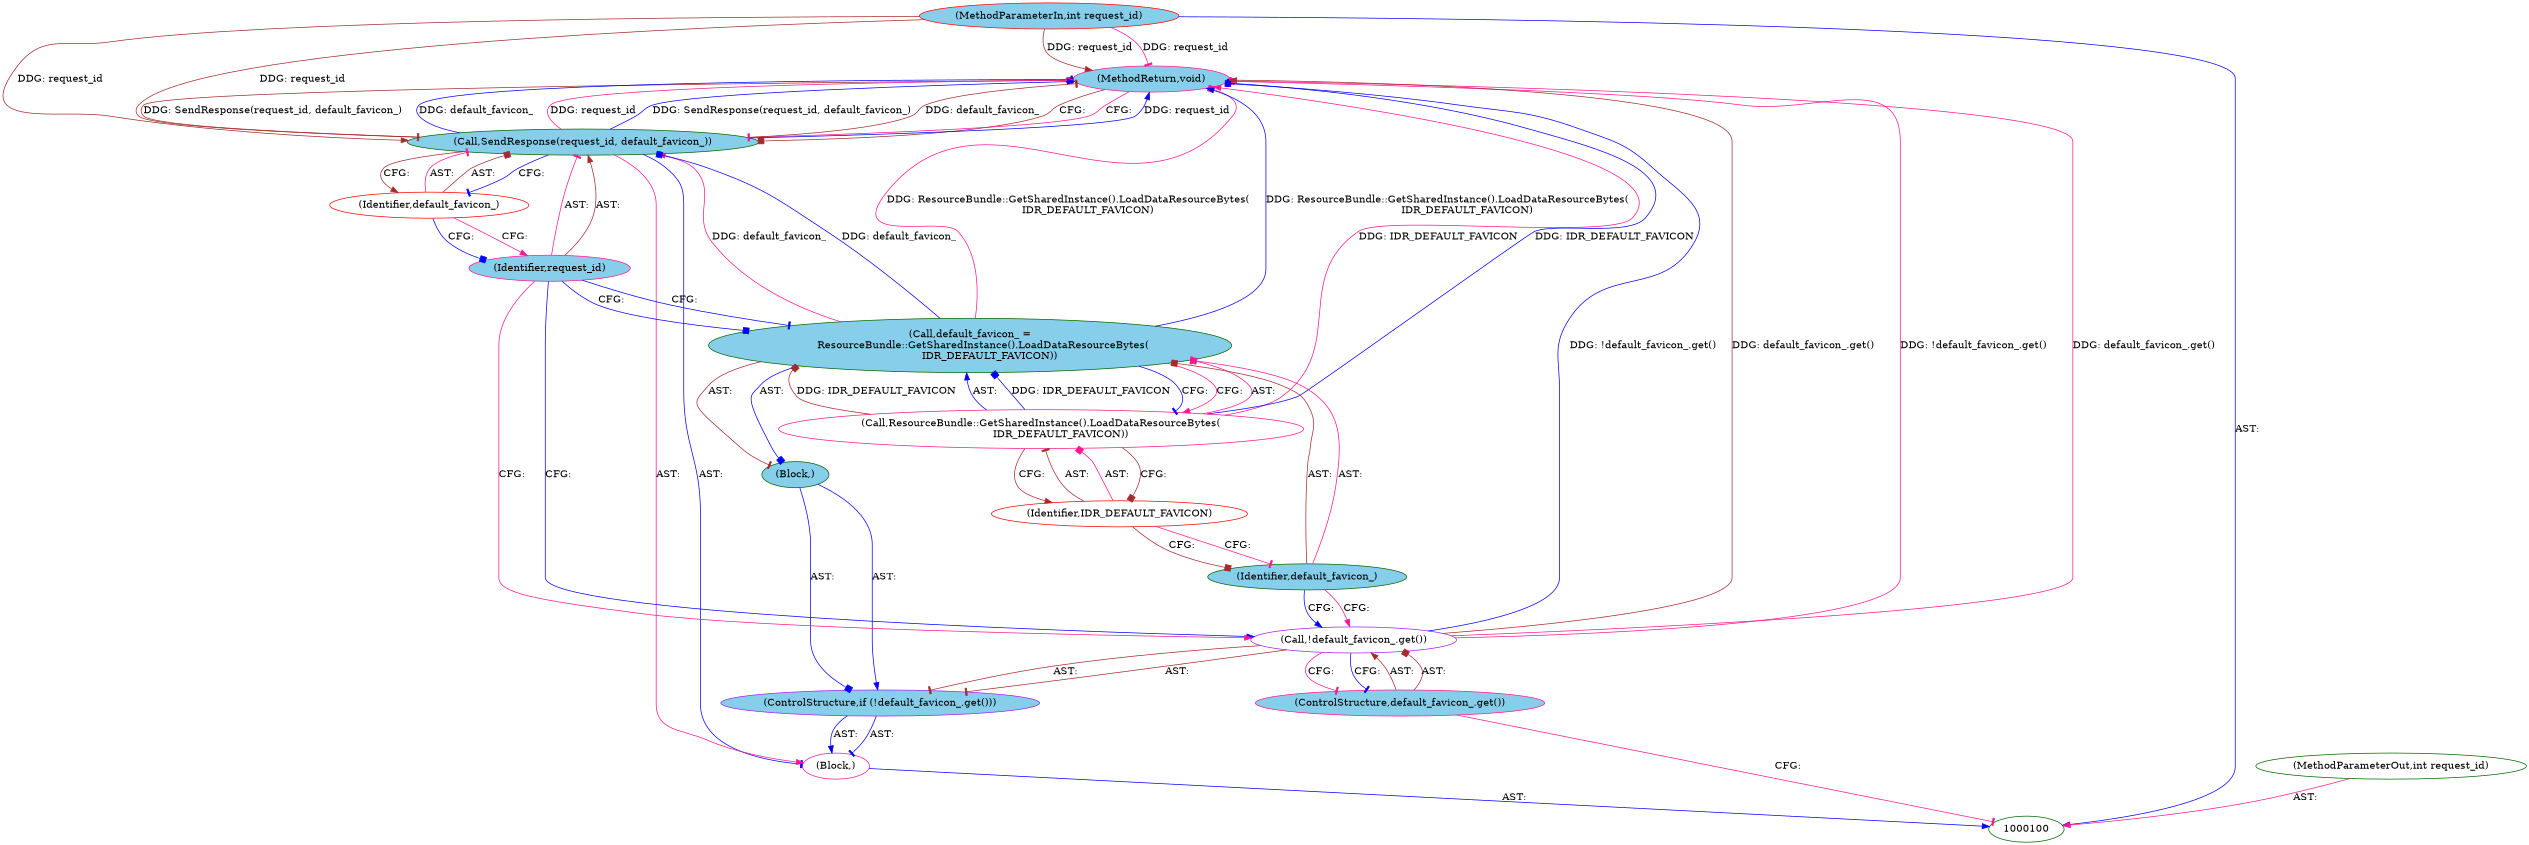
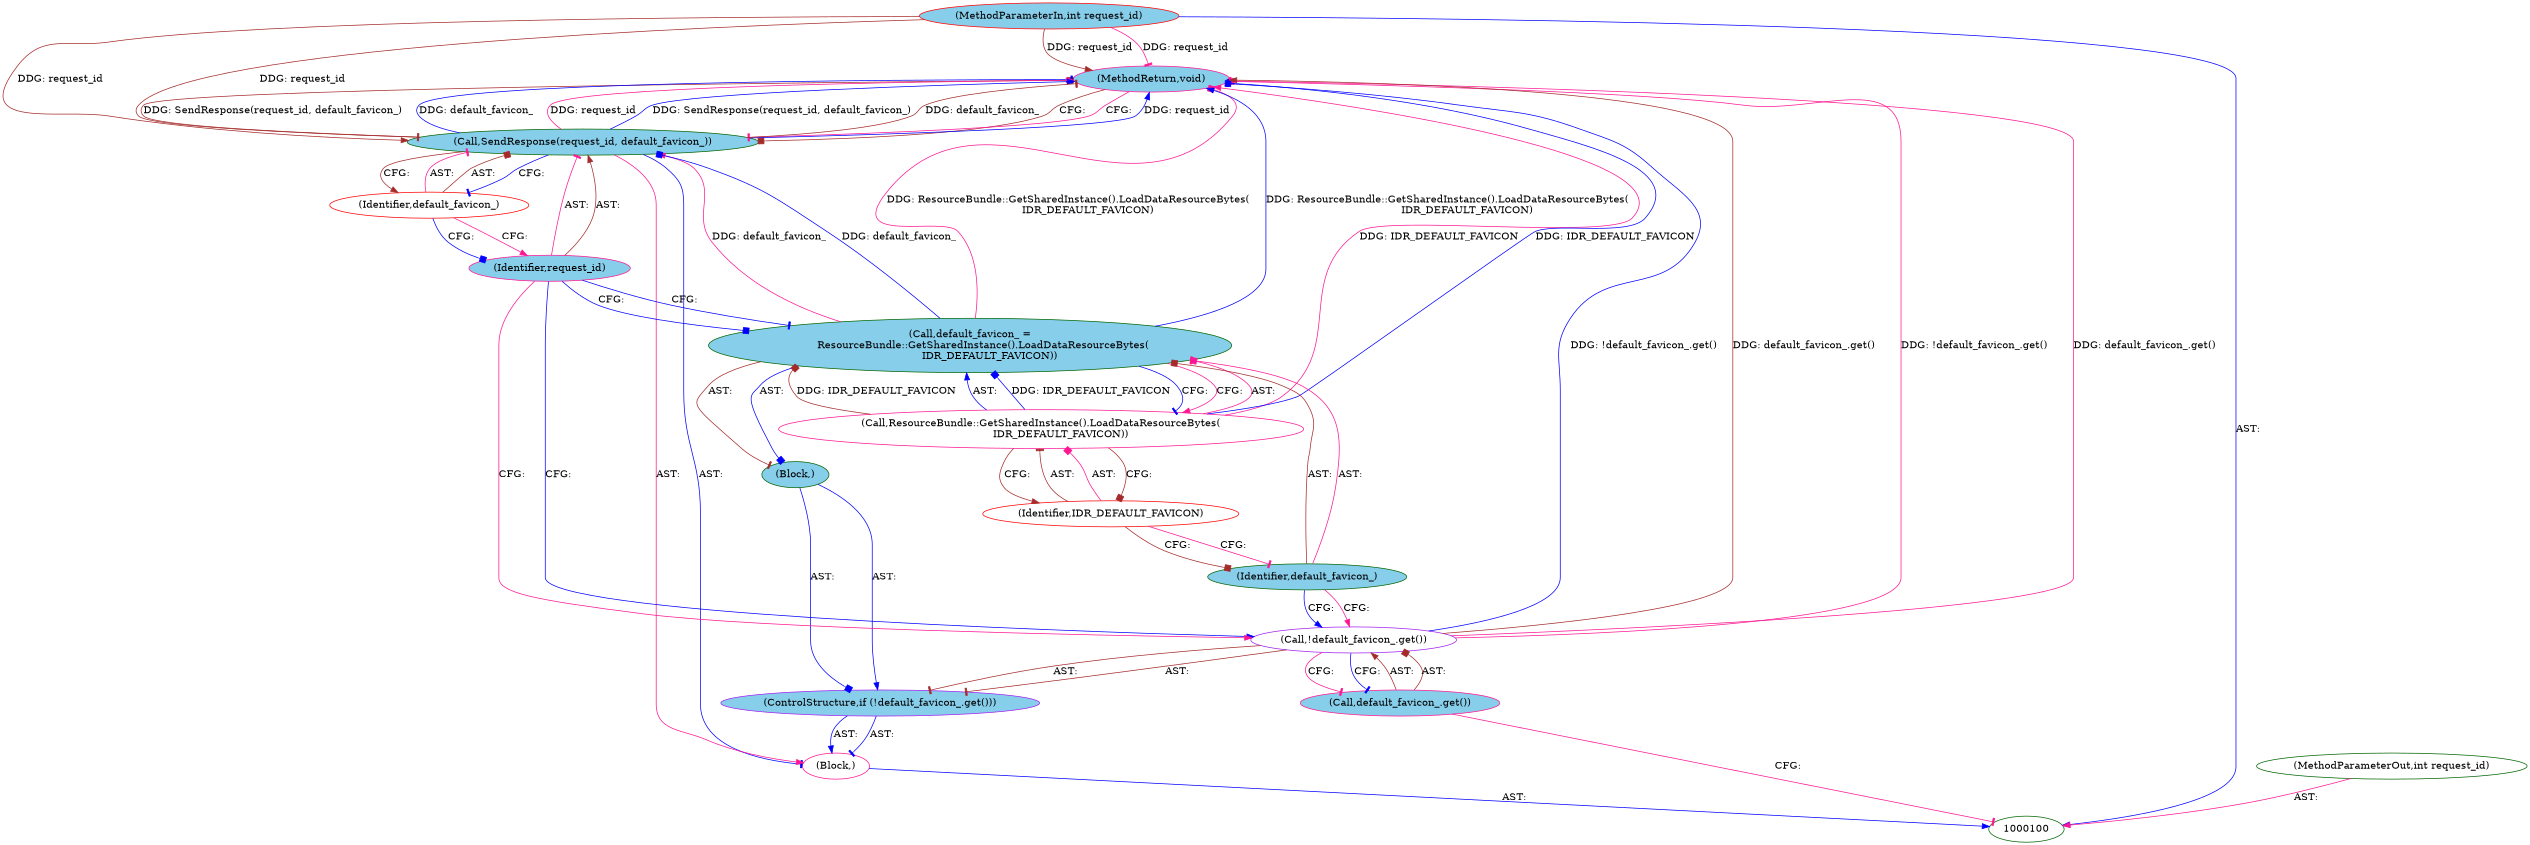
node "(ControlStructure,default_favicon_.get())": label "(ControlStructure,default_favicon_.get())" -> "(Call,default_favicon_.get())"
